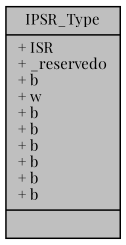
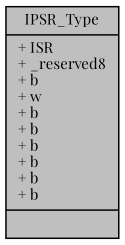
node "IPSR_Type": text "+ _reserved0" -> "+ _reserved8"
